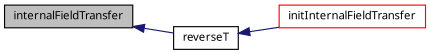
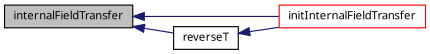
edge "initInternalFieldTransfer" -> "internalFieldTransfer": added
